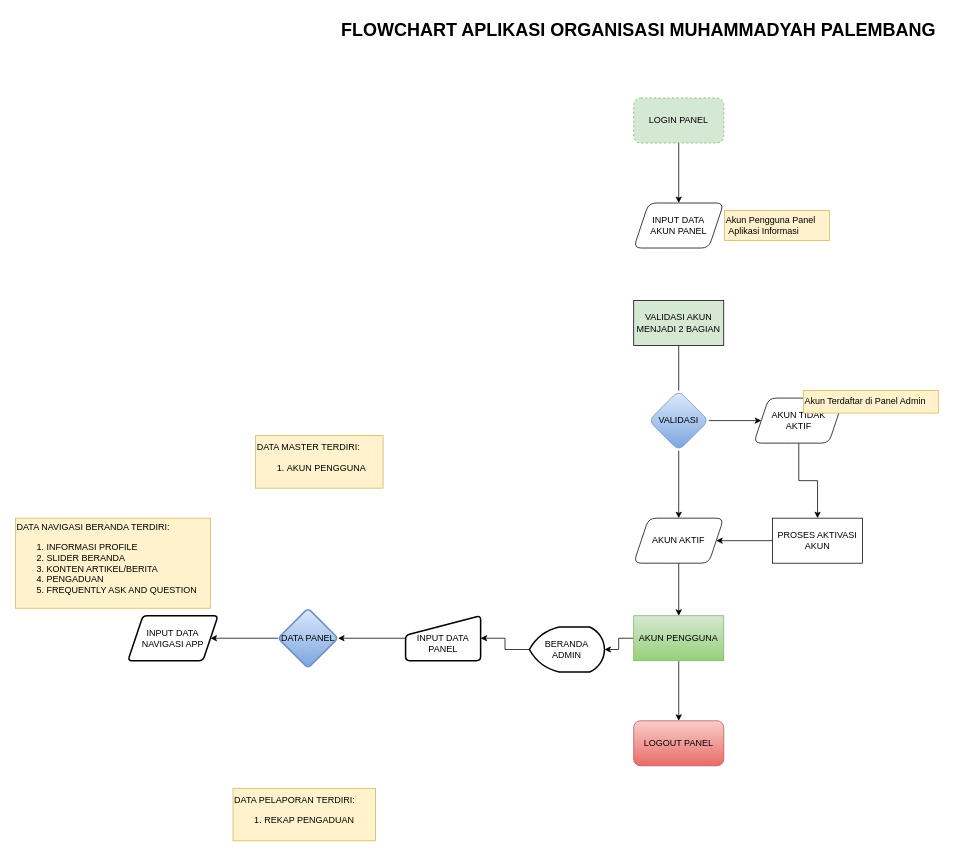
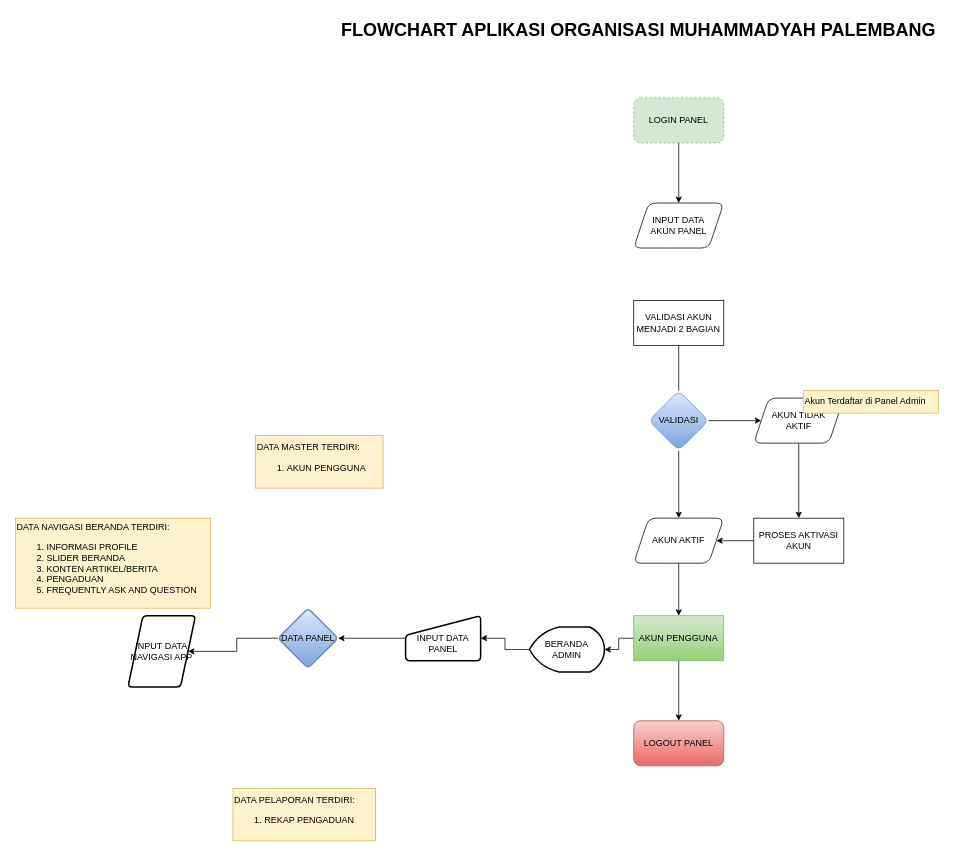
node "Akun Pengguna Panel Aplikasi Informasi": removed
node "VALIDASI AKUN MENJADI 2 BAGIAN": fillcolor #d5e8d4 -> #ffffff
node "PROSES AKTIVASI AKUN": moved (817, 540) -> (798, 540)
node "INPUT DATA NAVIGASI APP": size 90x45 -> 68x71
